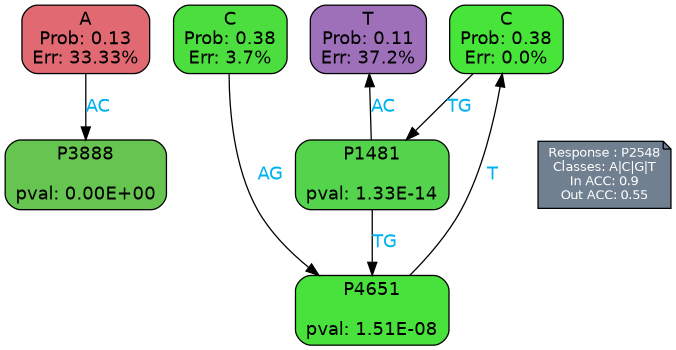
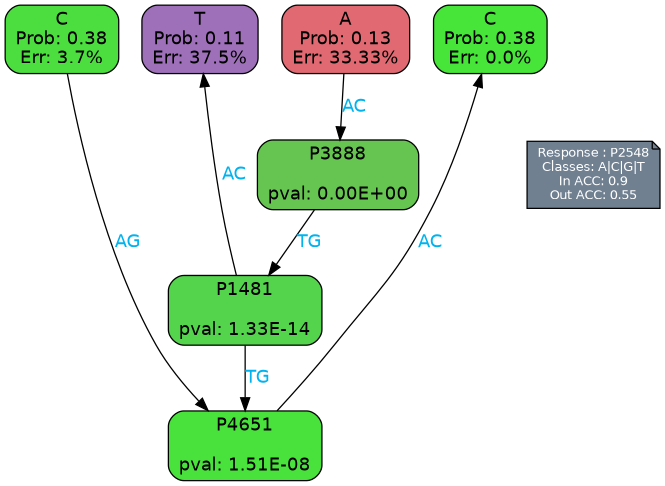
node "T Prob: 0.11 Err: 37.2%": label "T Prob: 0.11 Err: 37.2%" -> "T Prob: 0.11 Err: 37.5%"
edge "C Prob: 0.38 Err: 0.0%" -> "P1481 pval: 1.33E-14": now "P3888 pval: 0.00E+00" -> "P1481 pval: 1.33E-14"
edge "P4651 pval: 1.51E-08" -> "C Prob: 0.38 Err: 0.0%": label "T" -> "AC"
